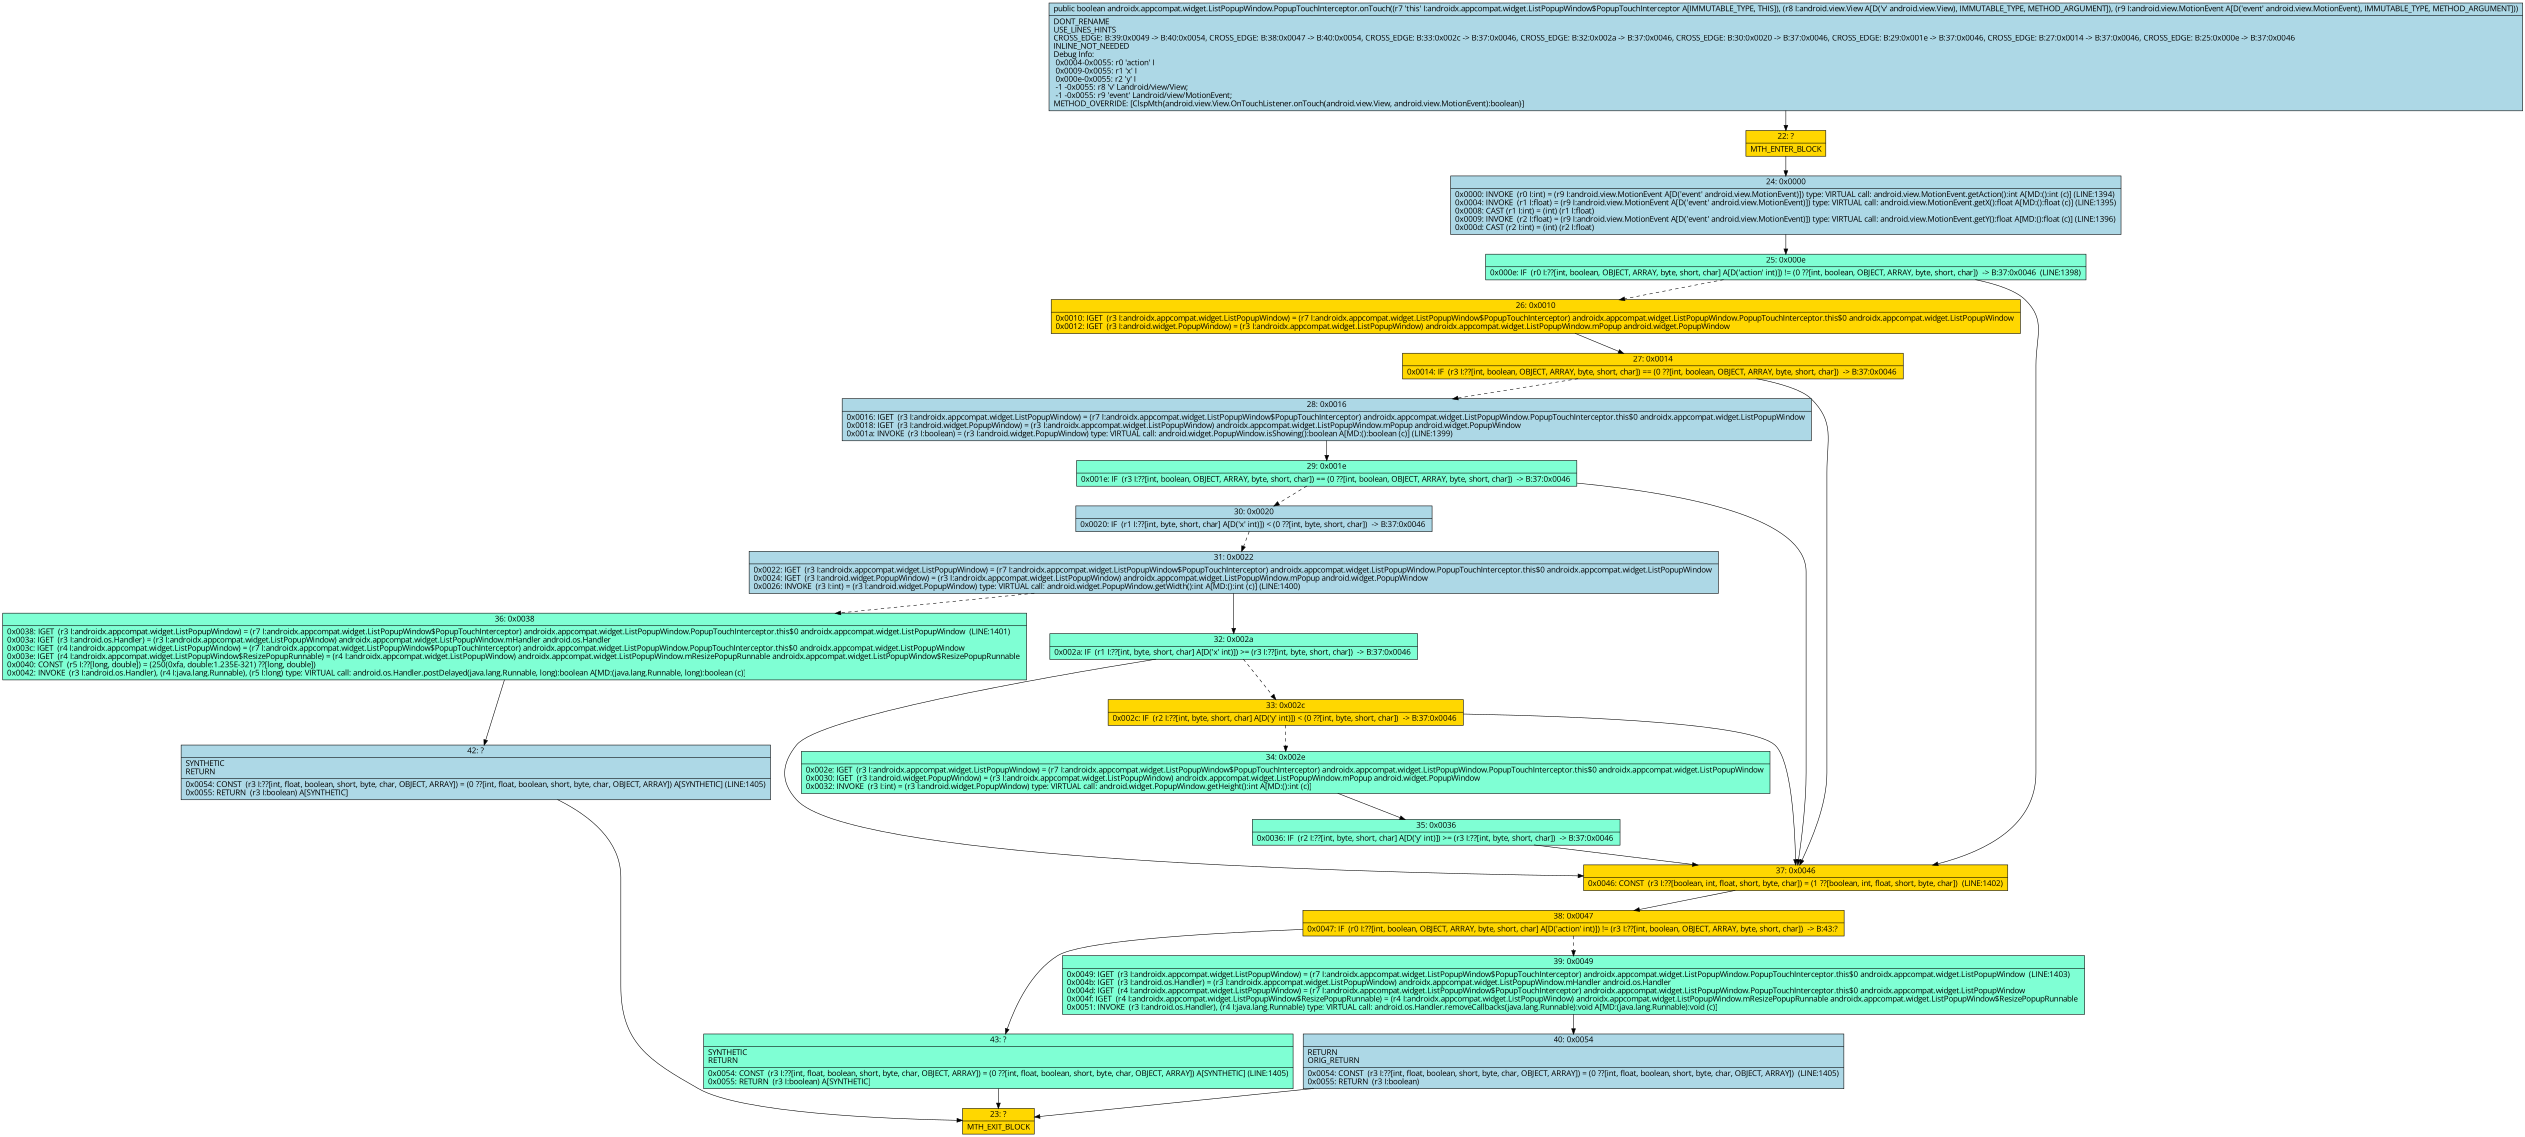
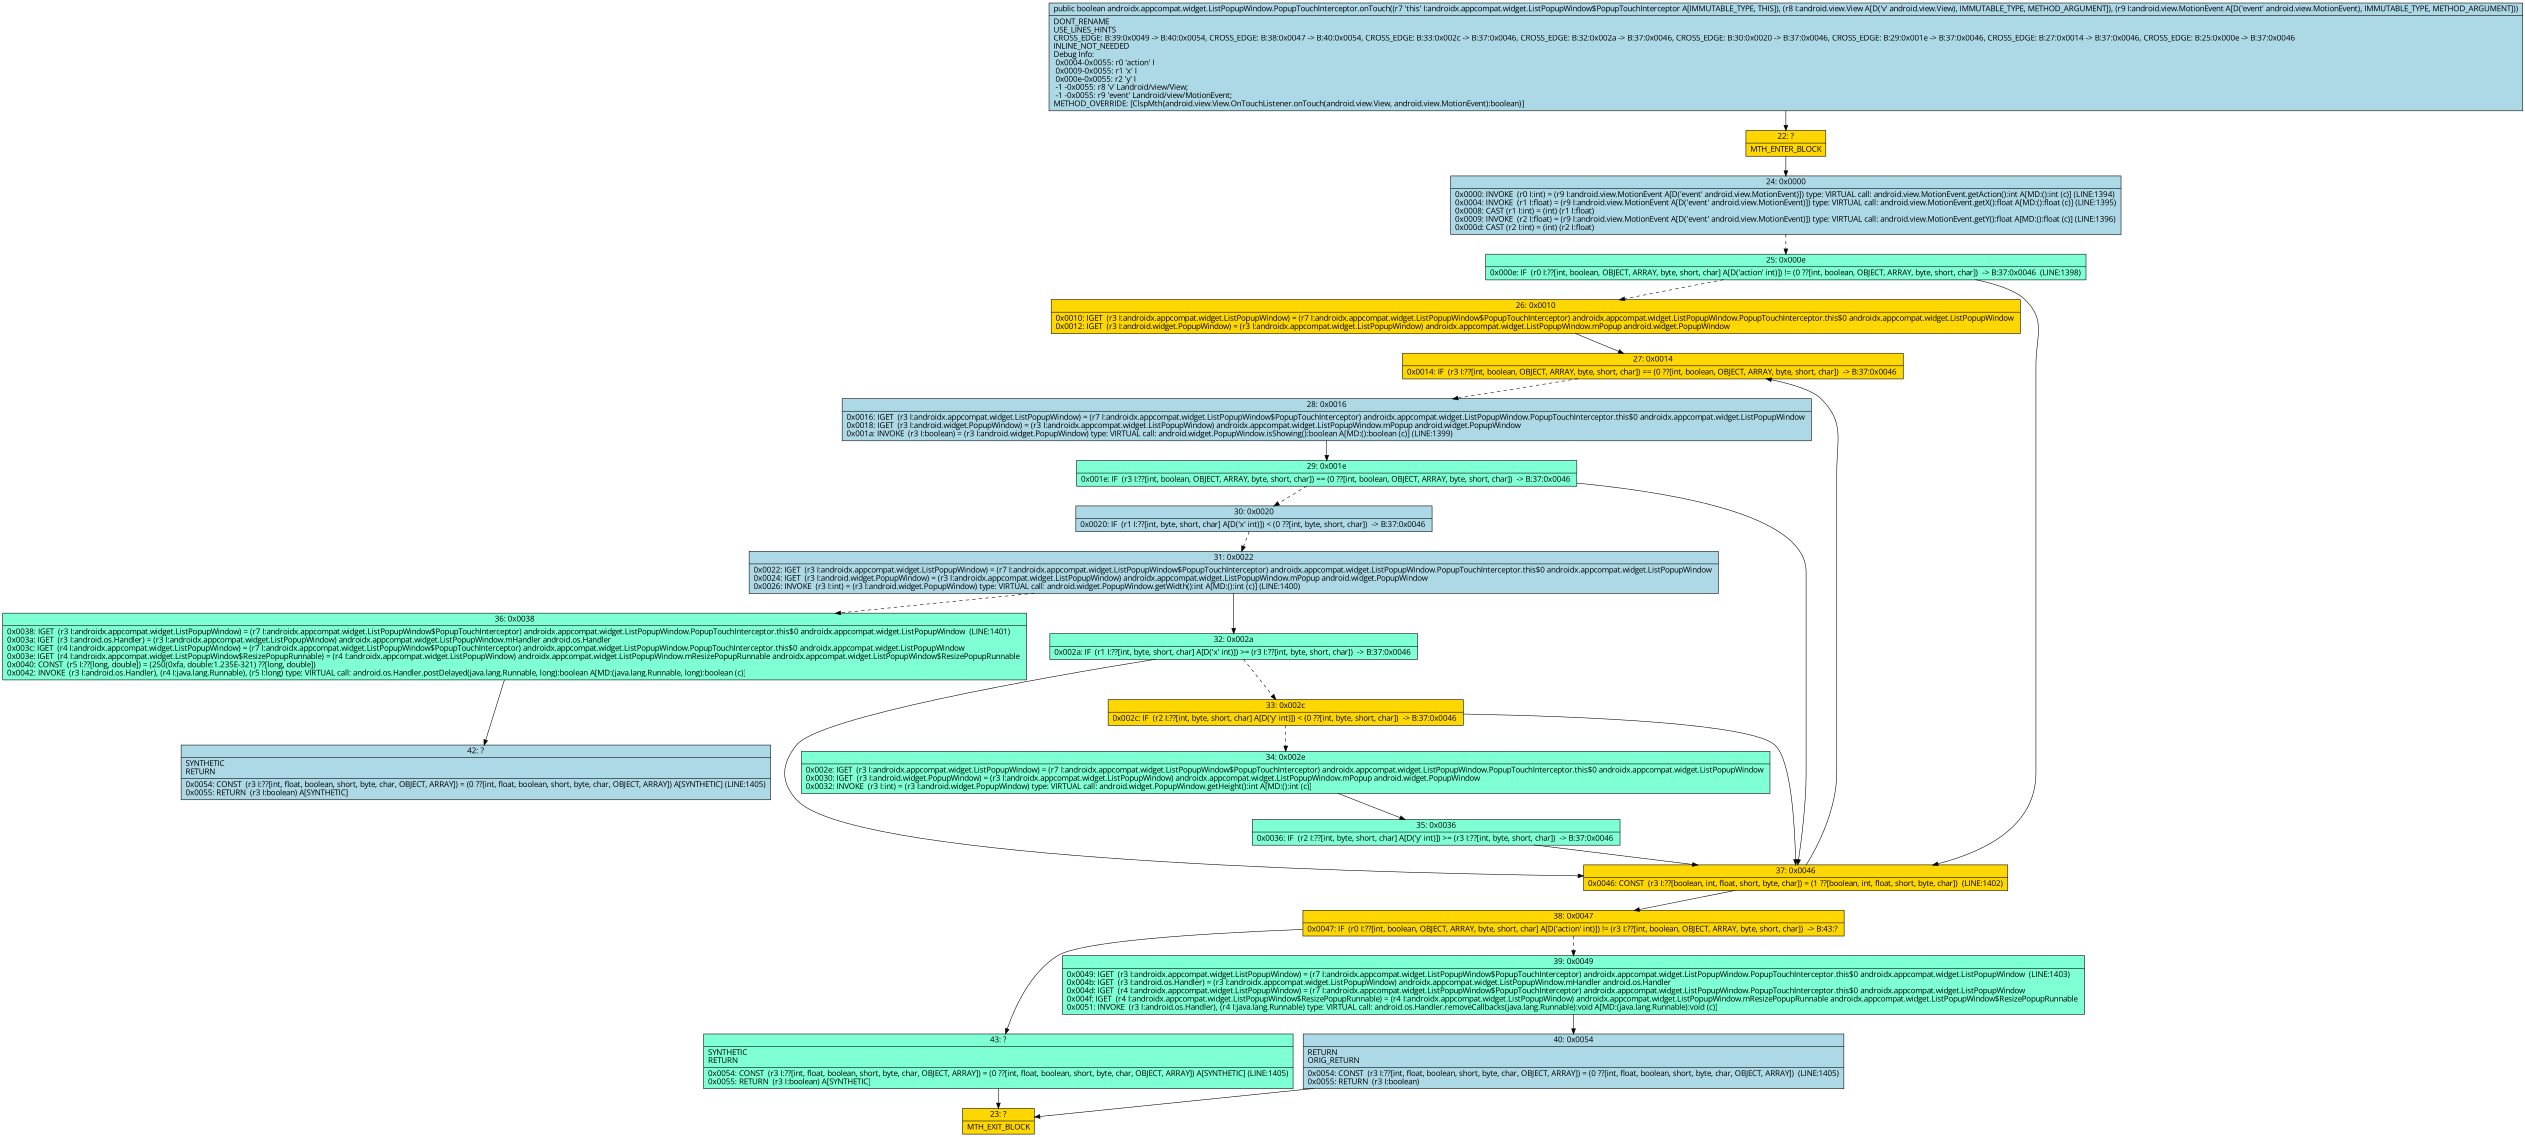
edge "24: 0x0000" -> "25: 0x000e": style solid -> dashed
edge "27: 0x0014" -> "37: 0x0046": reversed
edge "42: ?" -> "23: ?": removed
